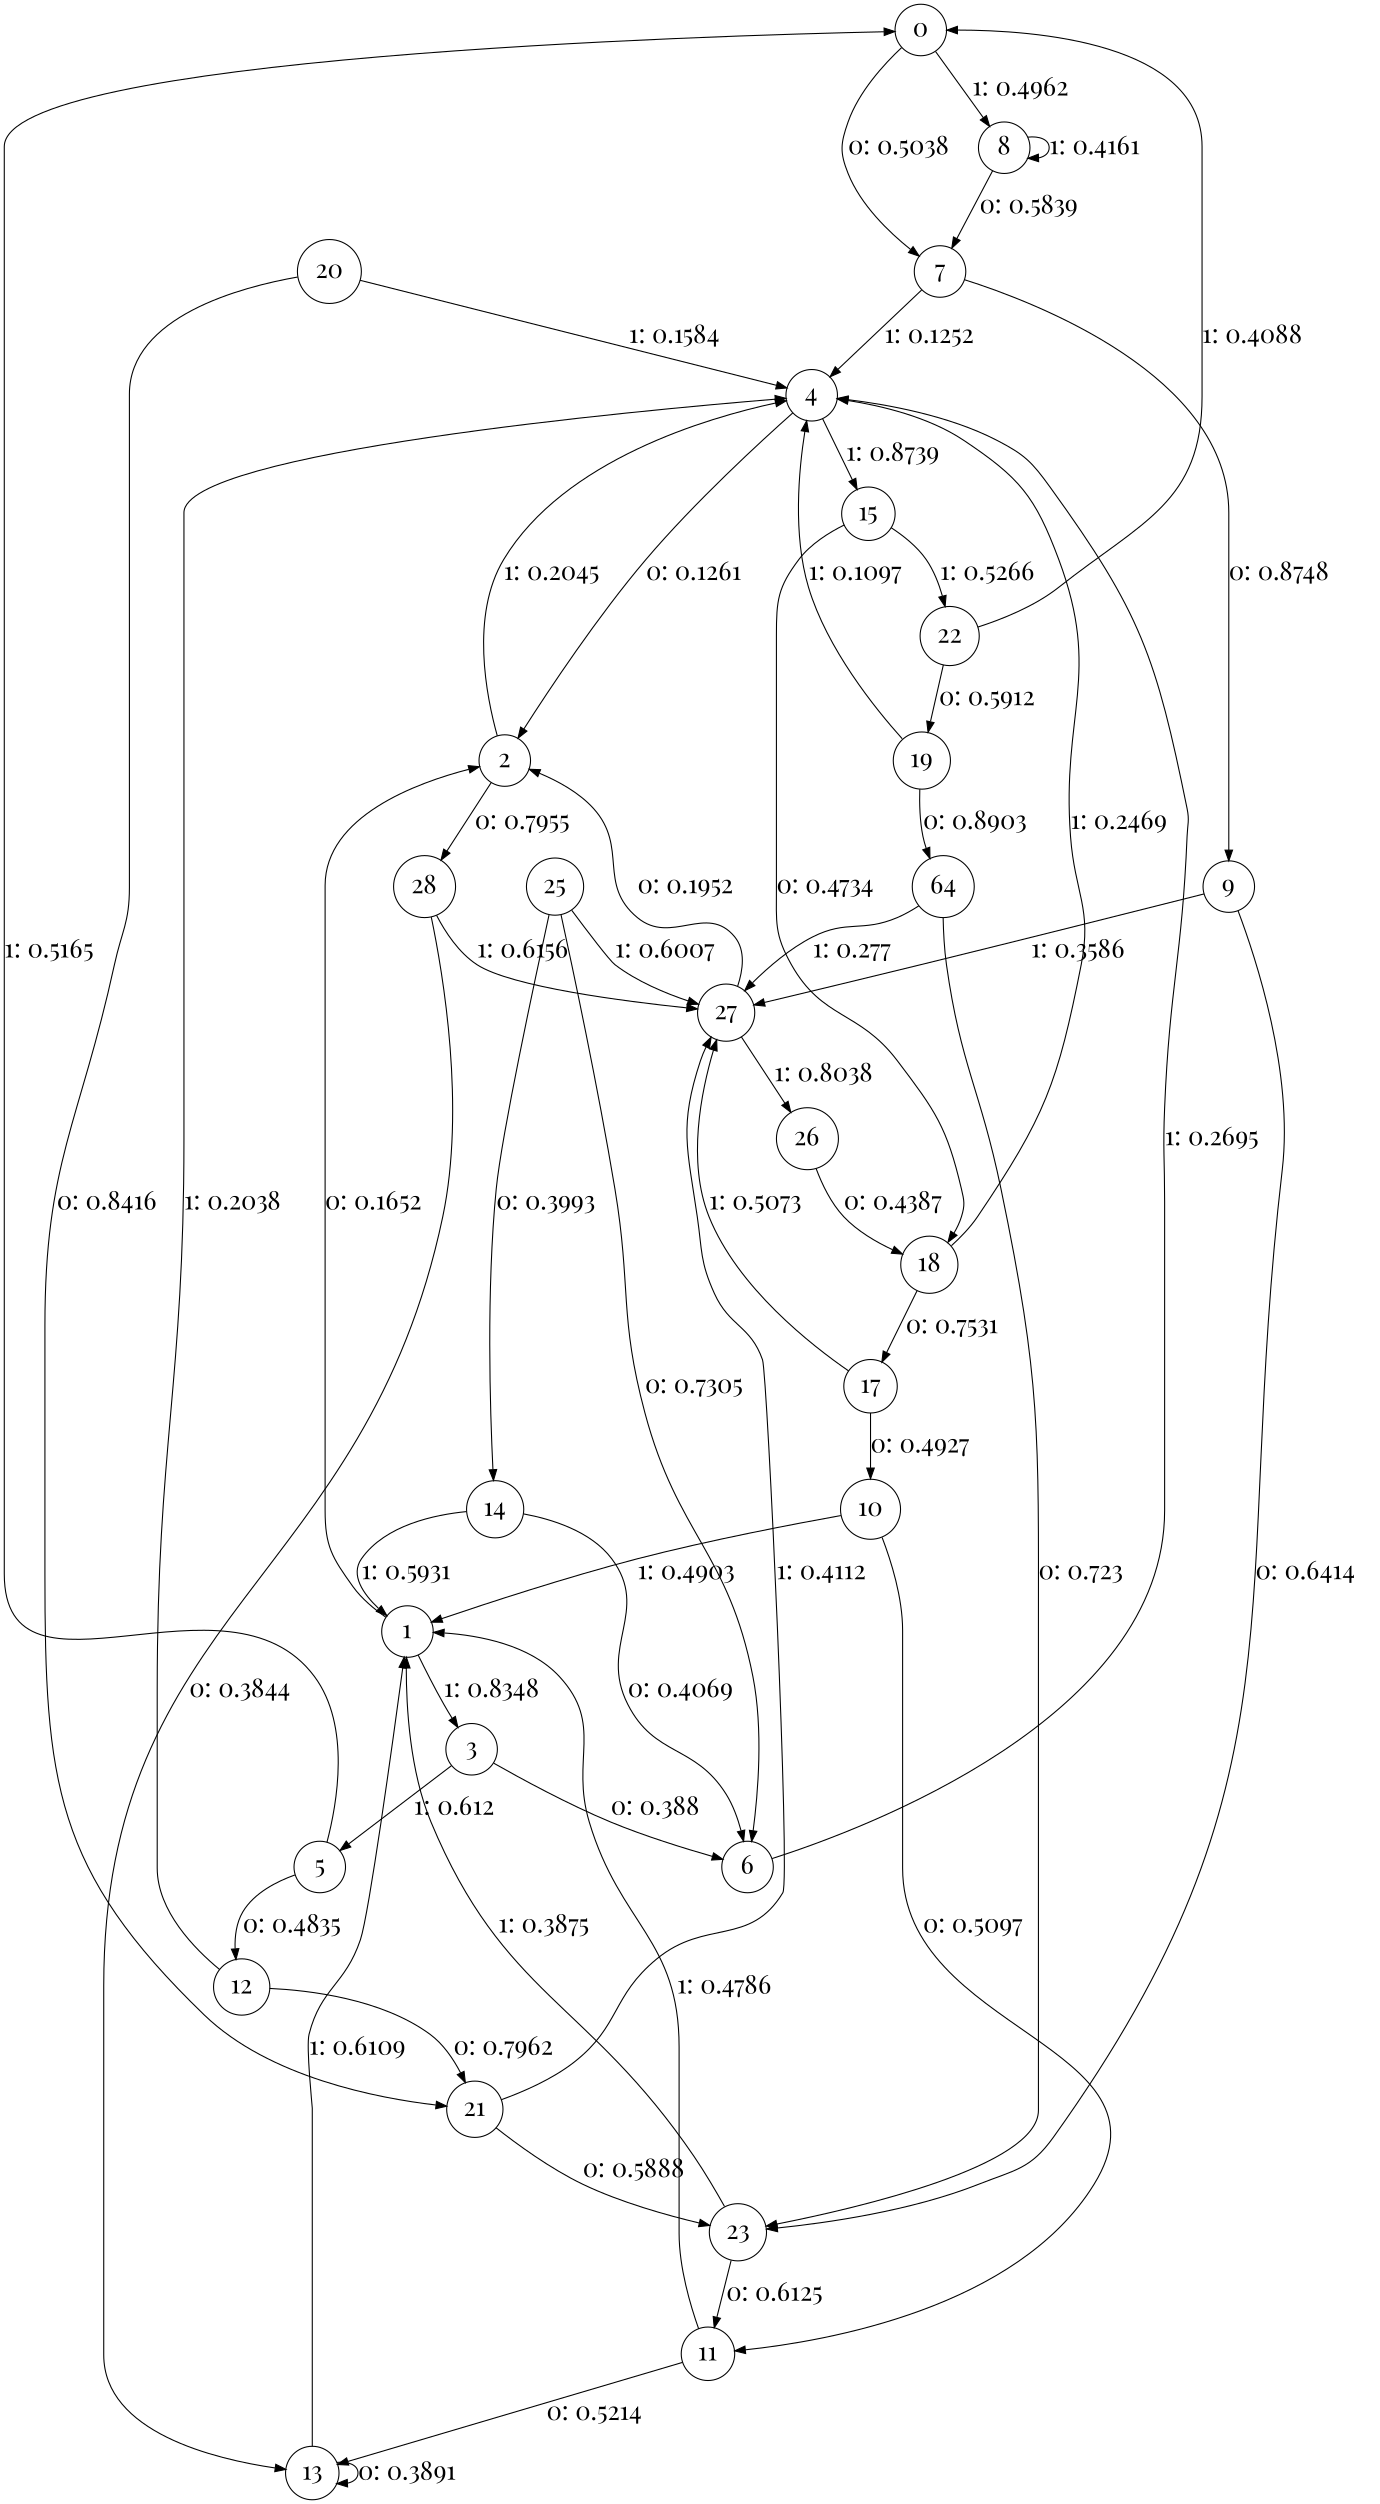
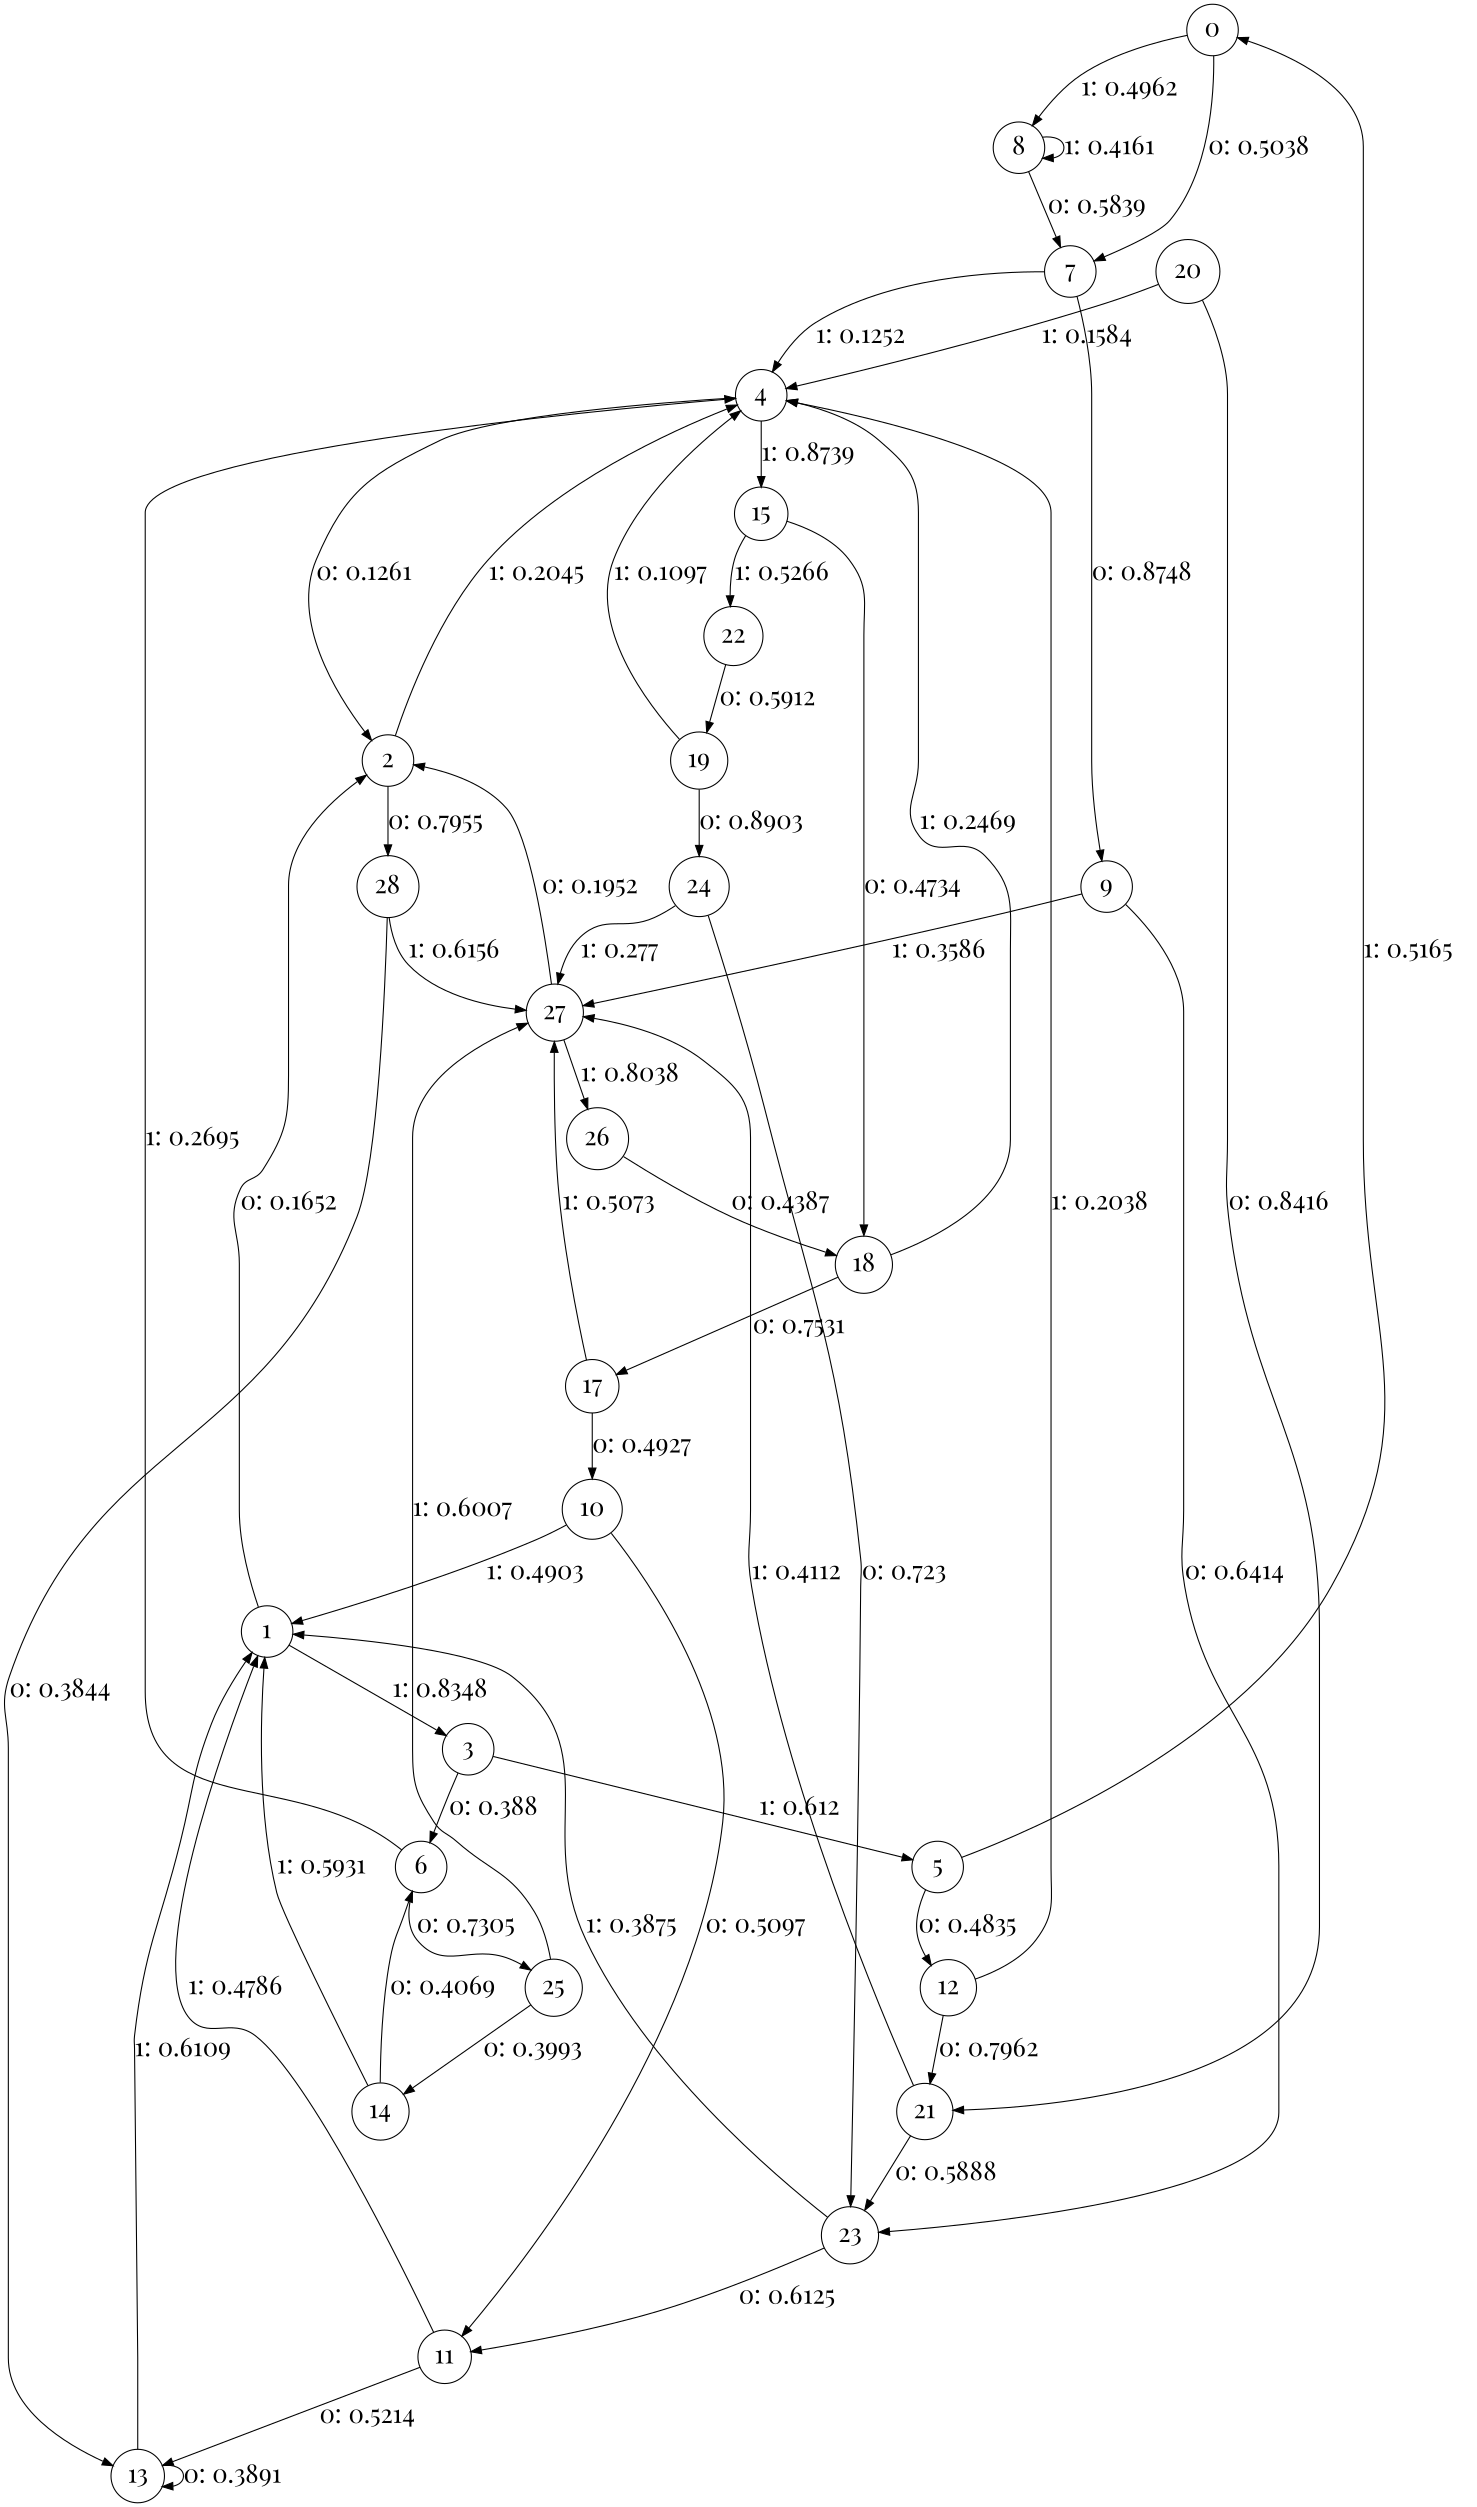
edge "22" -> "0": removed, label "1: 0.4088"
node "64": label "64" -> "24"
edge "25" -> "6": reversed
